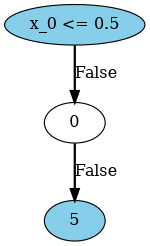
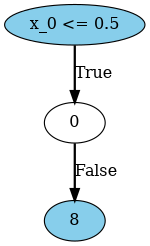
edge "x_0 <= 0.5" -> "0": label "False" -> "True"
node "5": label "5" -> "8"
